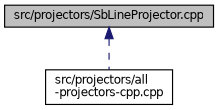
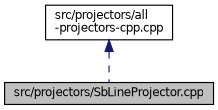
edge "src/projectors/all -projectors-cpp.cpp" -> "src/projectors/SbLineProjector.cpp": reversed
